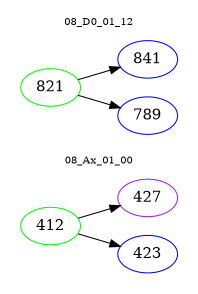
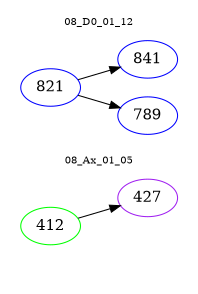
node "821": color green -> blue
cluster "08_Ax_01_00": label "08_Ax_01_00" -> "08_Ax_01_05"
node "423": removed
